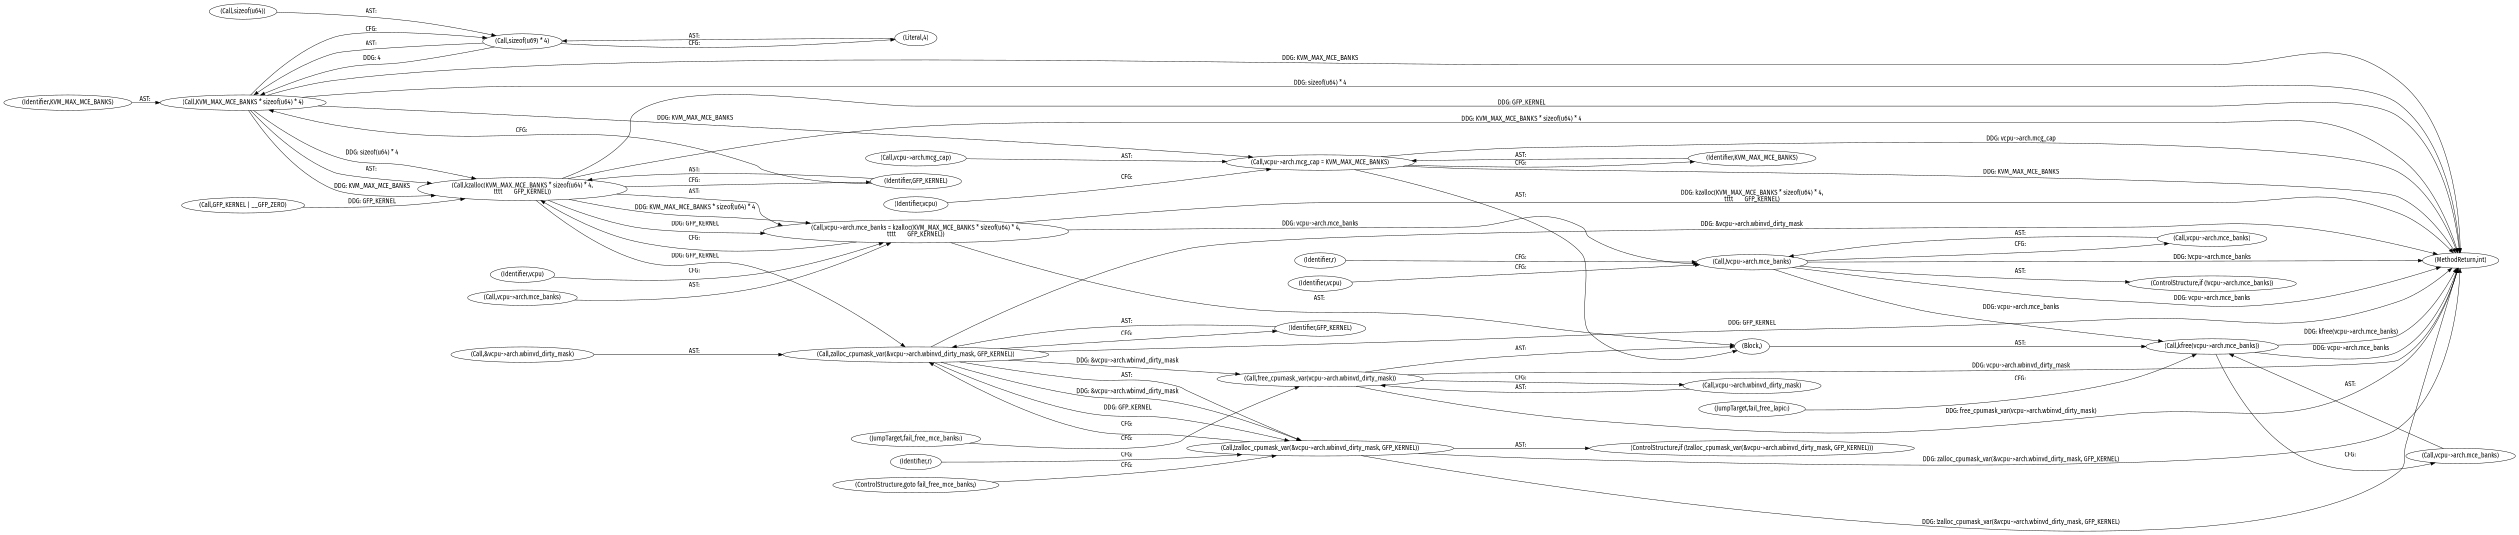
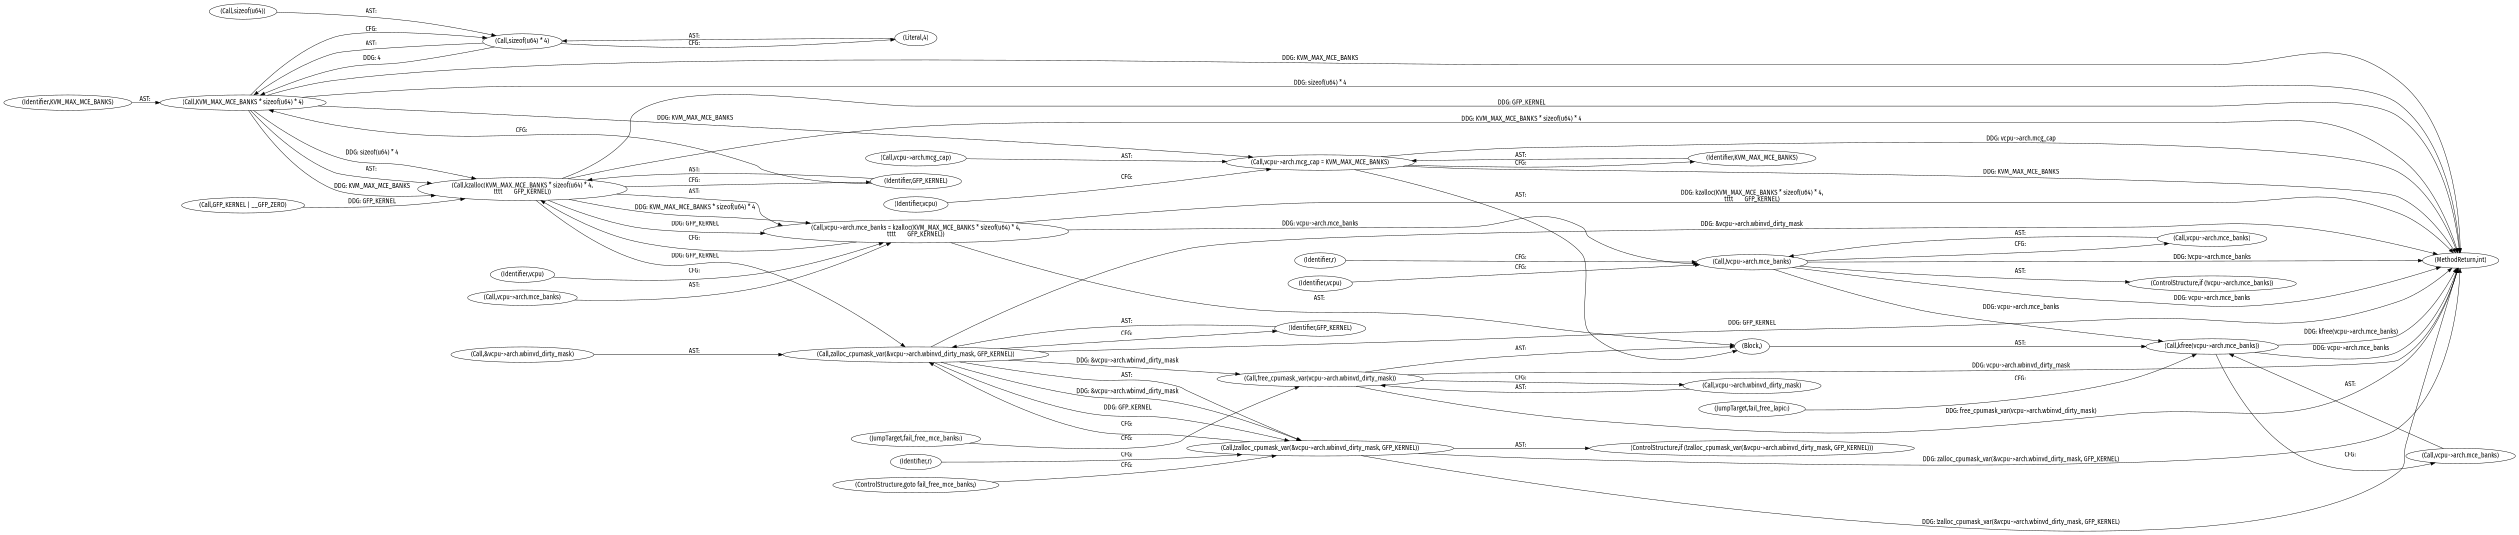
node "(Call,sizeof(u69) * 4)": label "(Call,sizeof(u69) * 4)" -> "(Call,sizeof(u64) * 4)"
